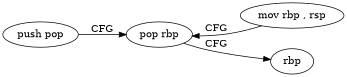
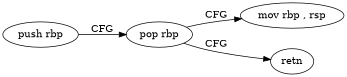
edge "mov rbp , rsp" -> "pop rbp": reversed
node "push pop": label "push pop" -> "push rbp"
node "rbp": label "rbp" -> "retn"
